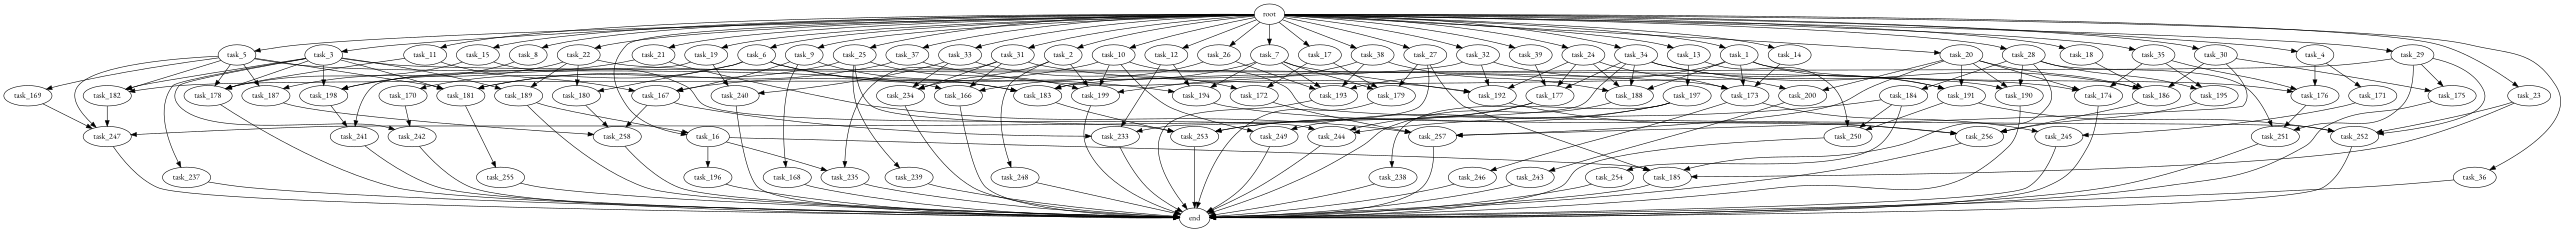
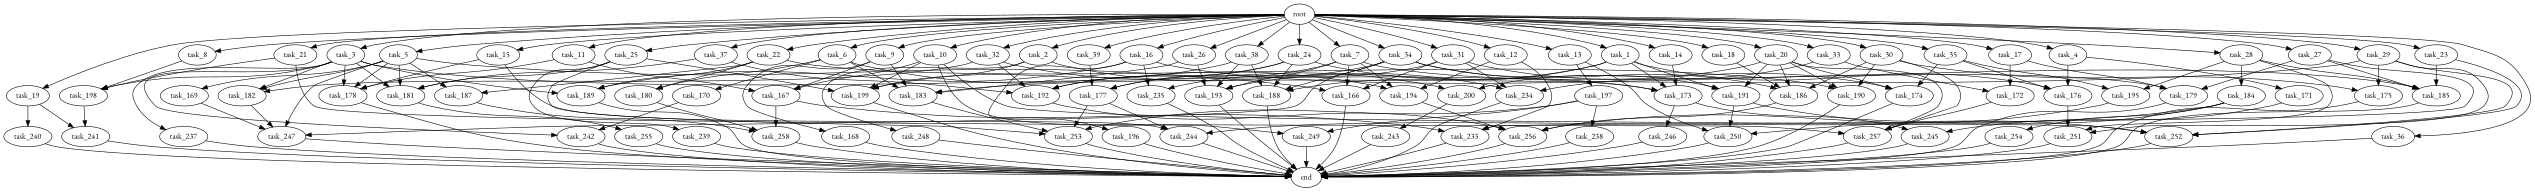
edge "task_28" -> "task_190": now "task_30" -> "task_190"
edge "task_33" -> "task_240": removed
edge "task_189" -> "task_16": reversed
